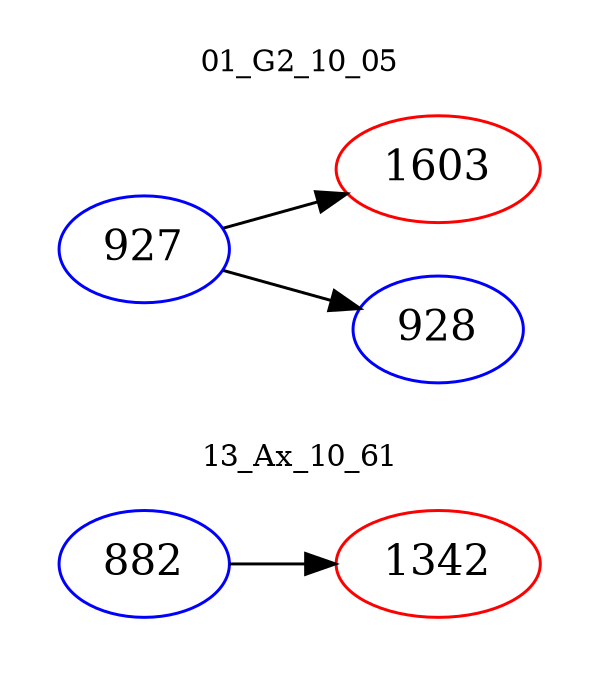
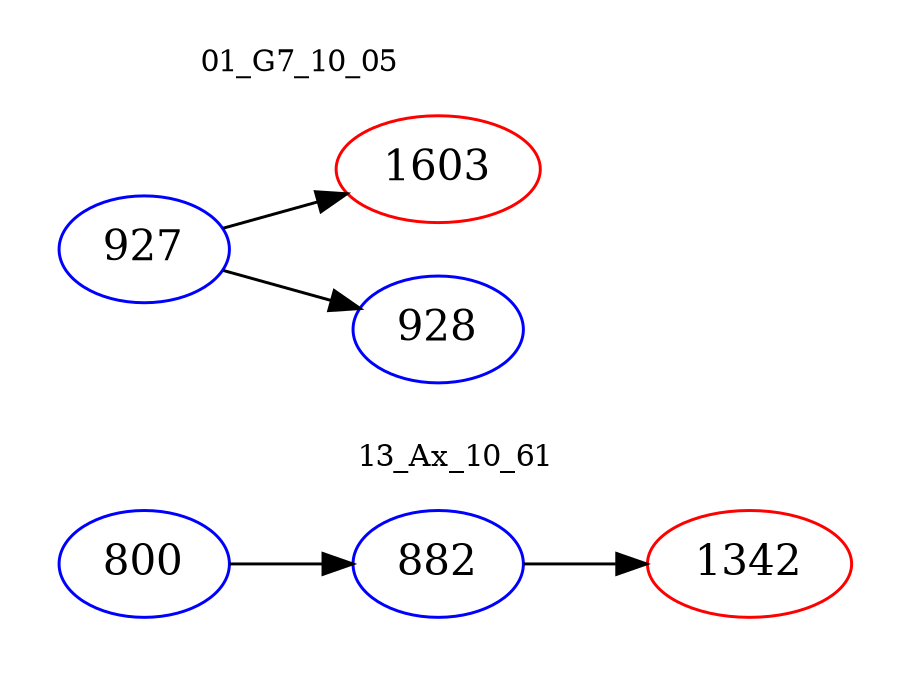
cluster "01_G2_10_05": label "01_G2_10_05" -> "01_G7_10_05"
node "800": added
